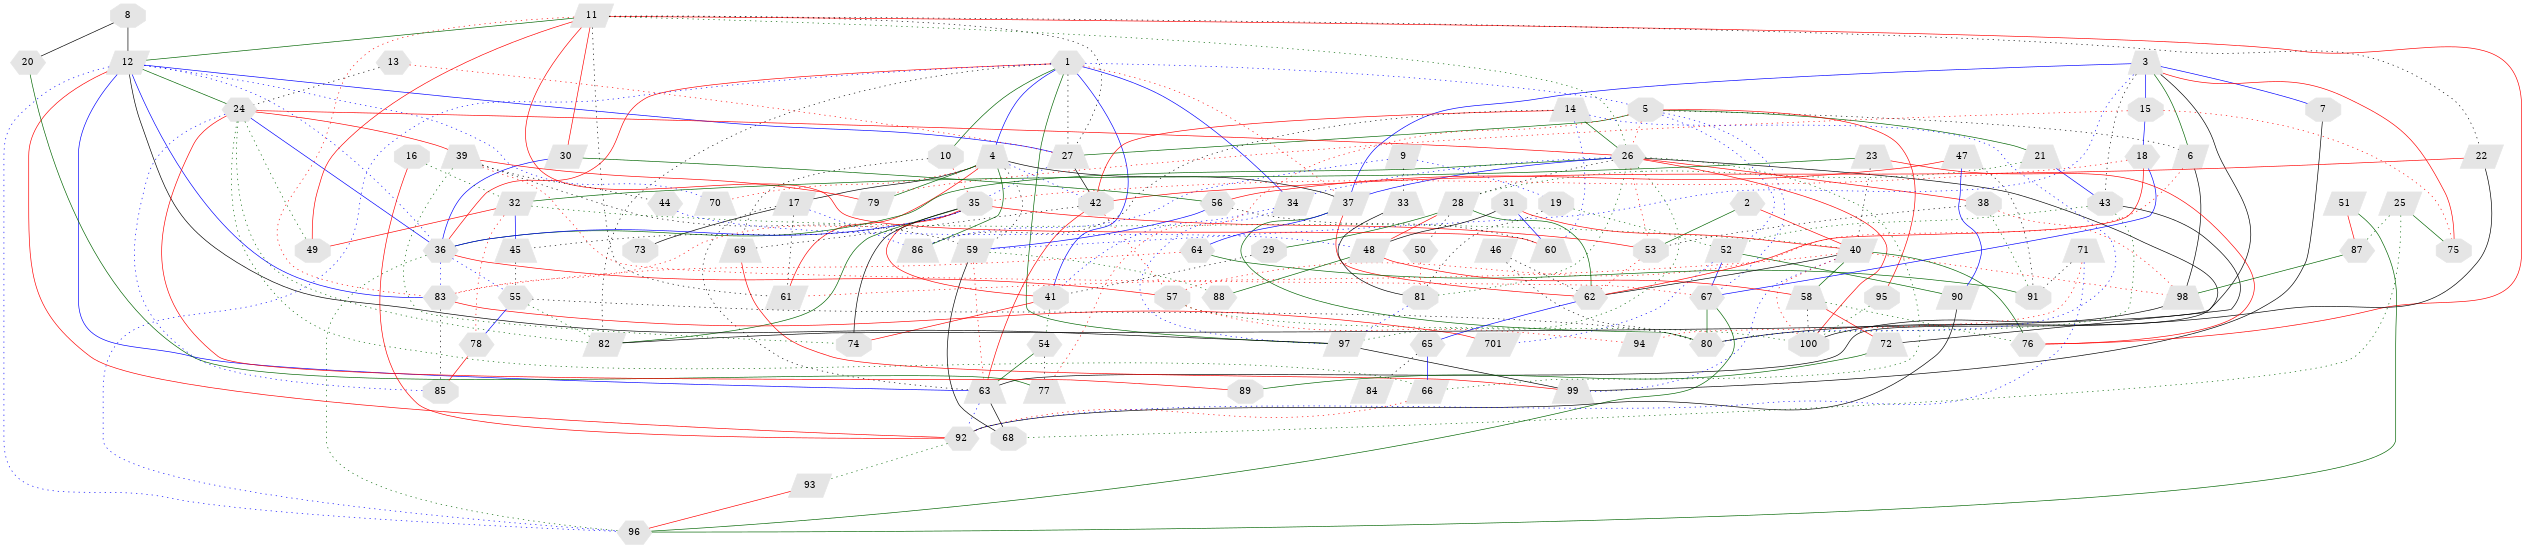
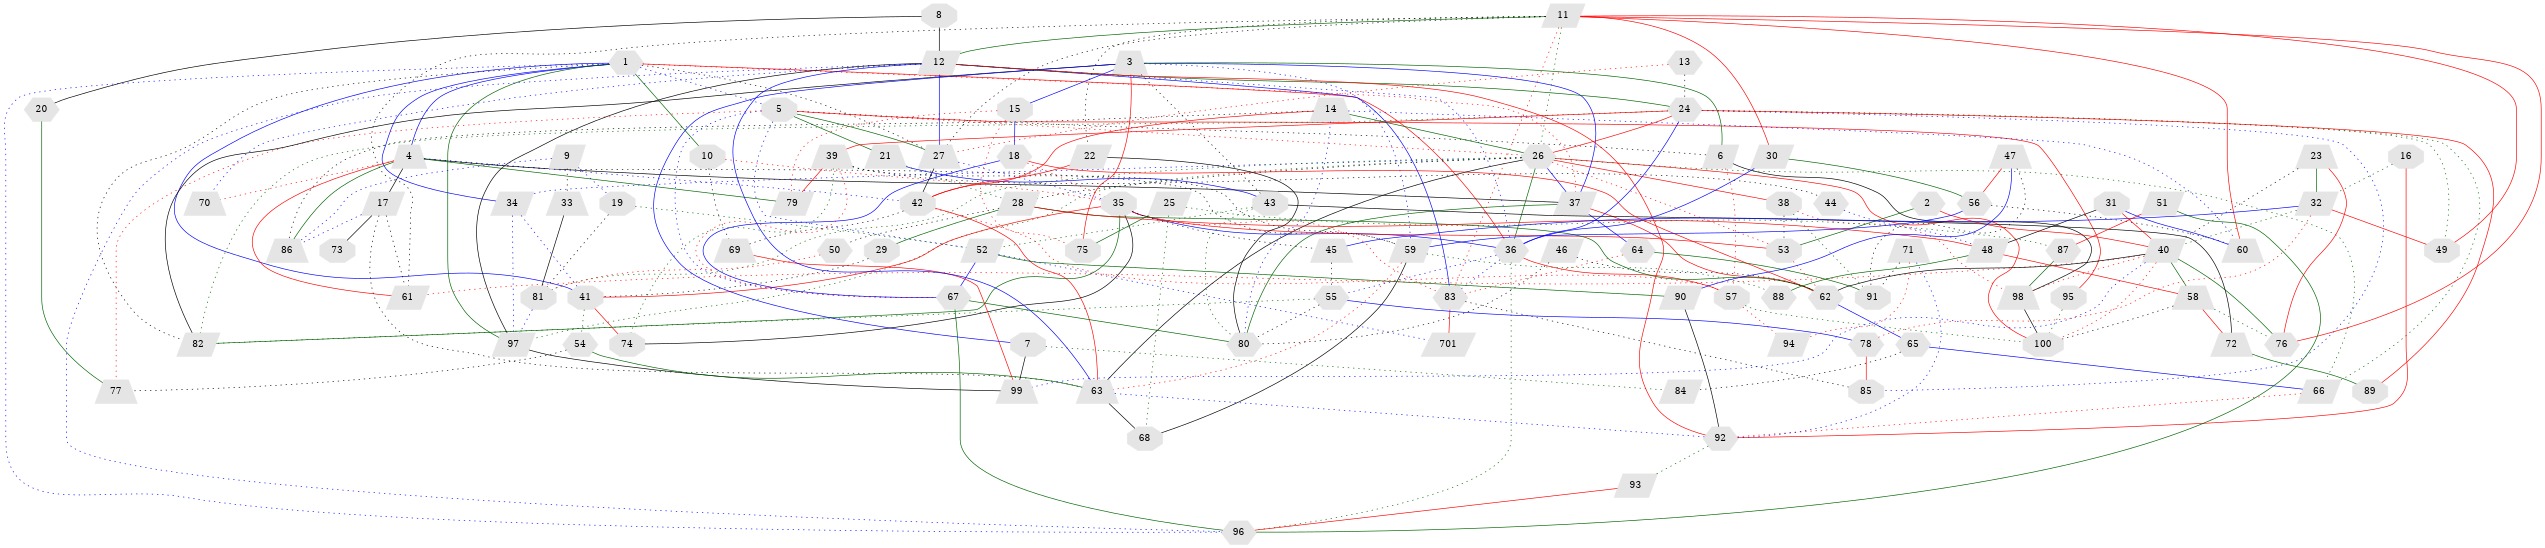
edge "7" -- "84": added
